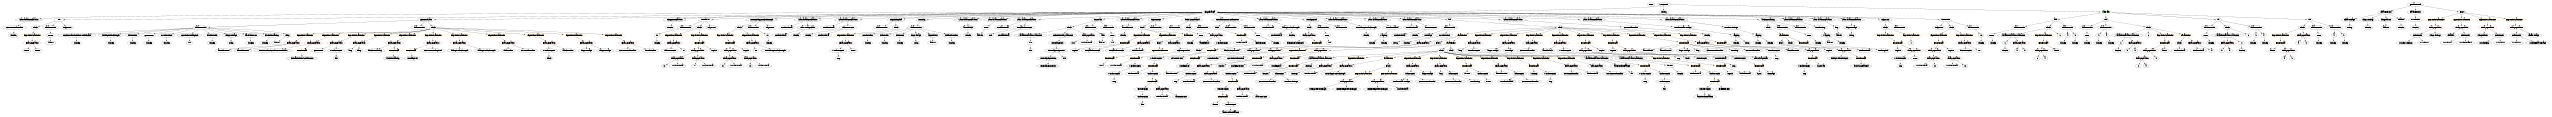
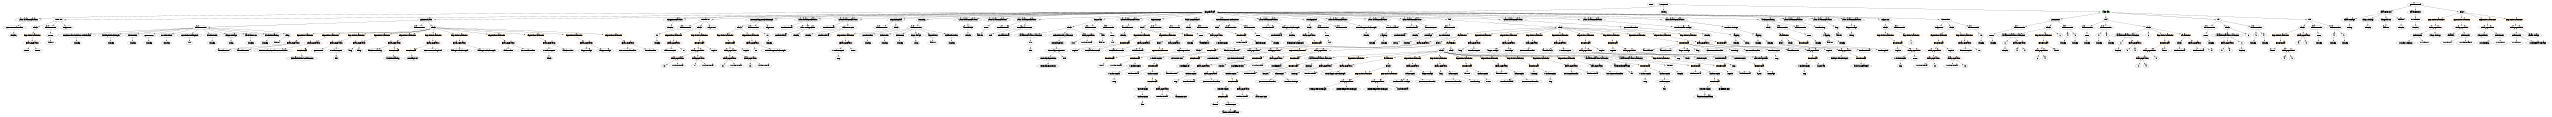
node "ent": label "ent" -> "setOwner"
node "add": label "add" -> "potAmount"
